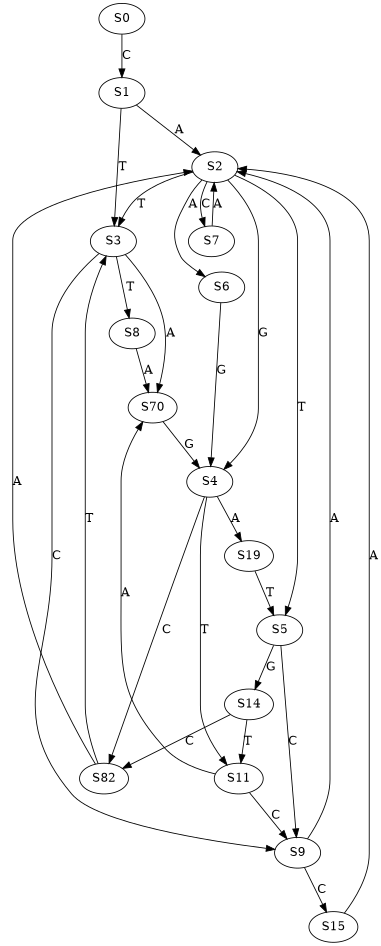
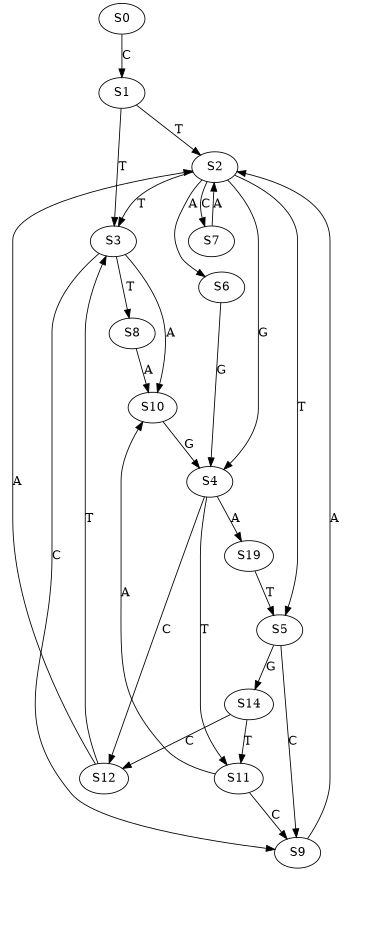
edge "S1" -> "S2": label "A" -> "T"
node "S70": label "S70" -> "S10"
node "S82": label "S82" -> "S12"
node "S15": removed
